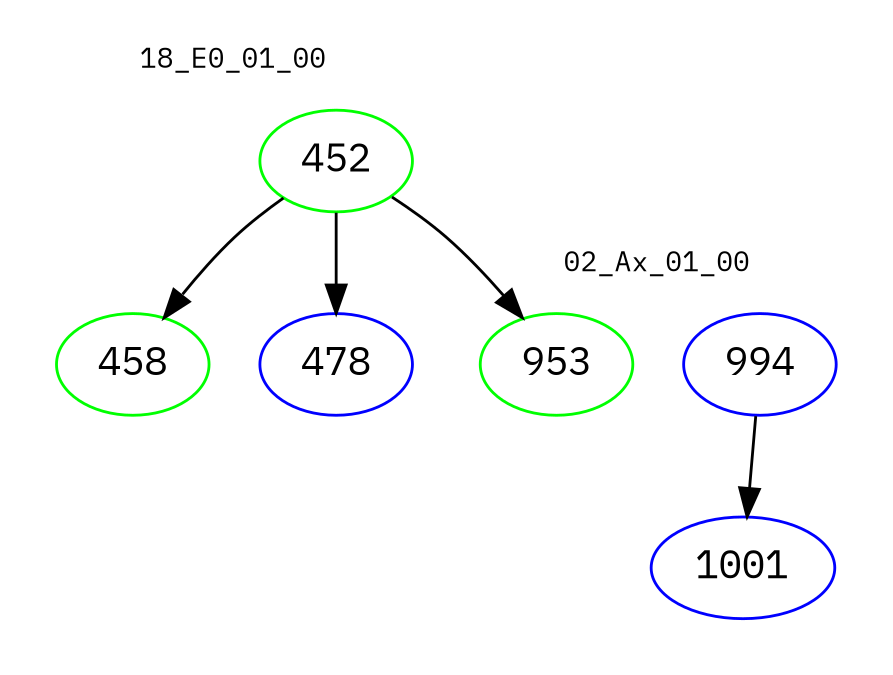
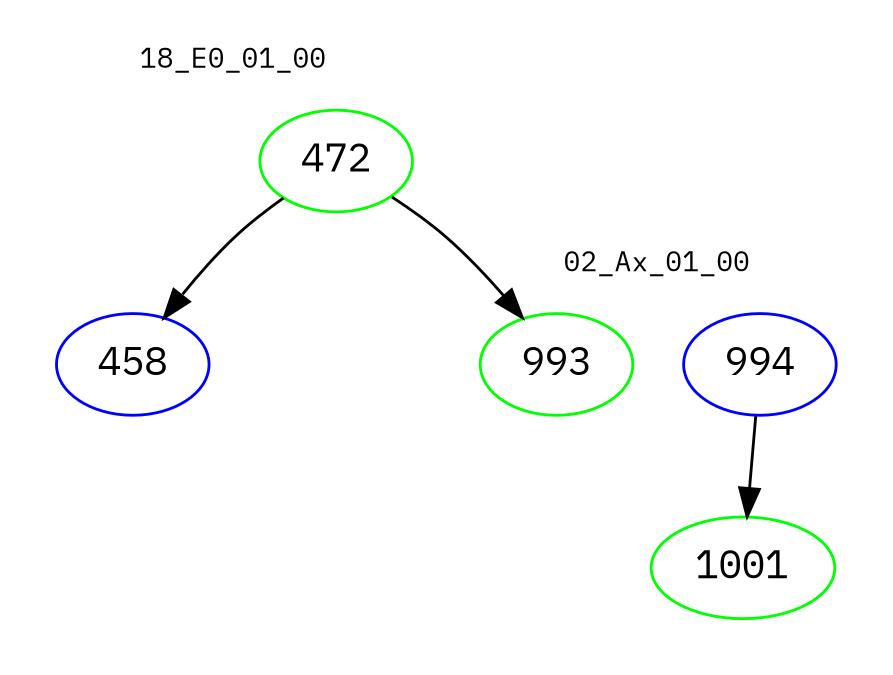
node "452": label "452" -> "472"
node "458": color green -> blue
node "478": removed
node "953": label "953" -> "993"
node "1001": color blue -> green
